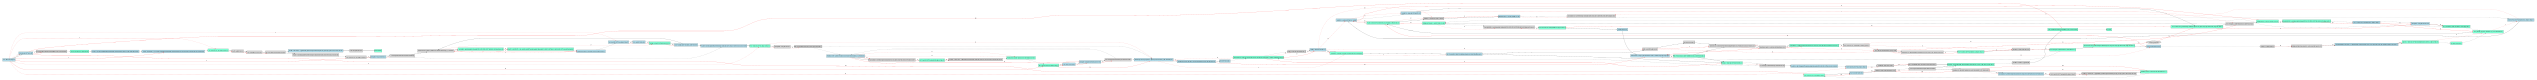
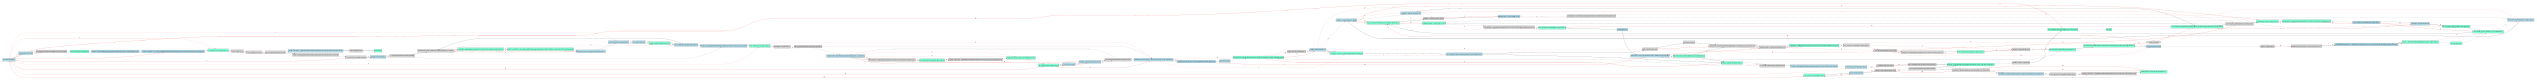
edge "%0 = bitcast i32* %n to i8*" -> "%20 = load i32, i32* %n, align 4, !tbaa !2": now "%n = alloca i32, align 4" -> "%20 = load i32, i32* %n, align 4, !tbaa !2"
